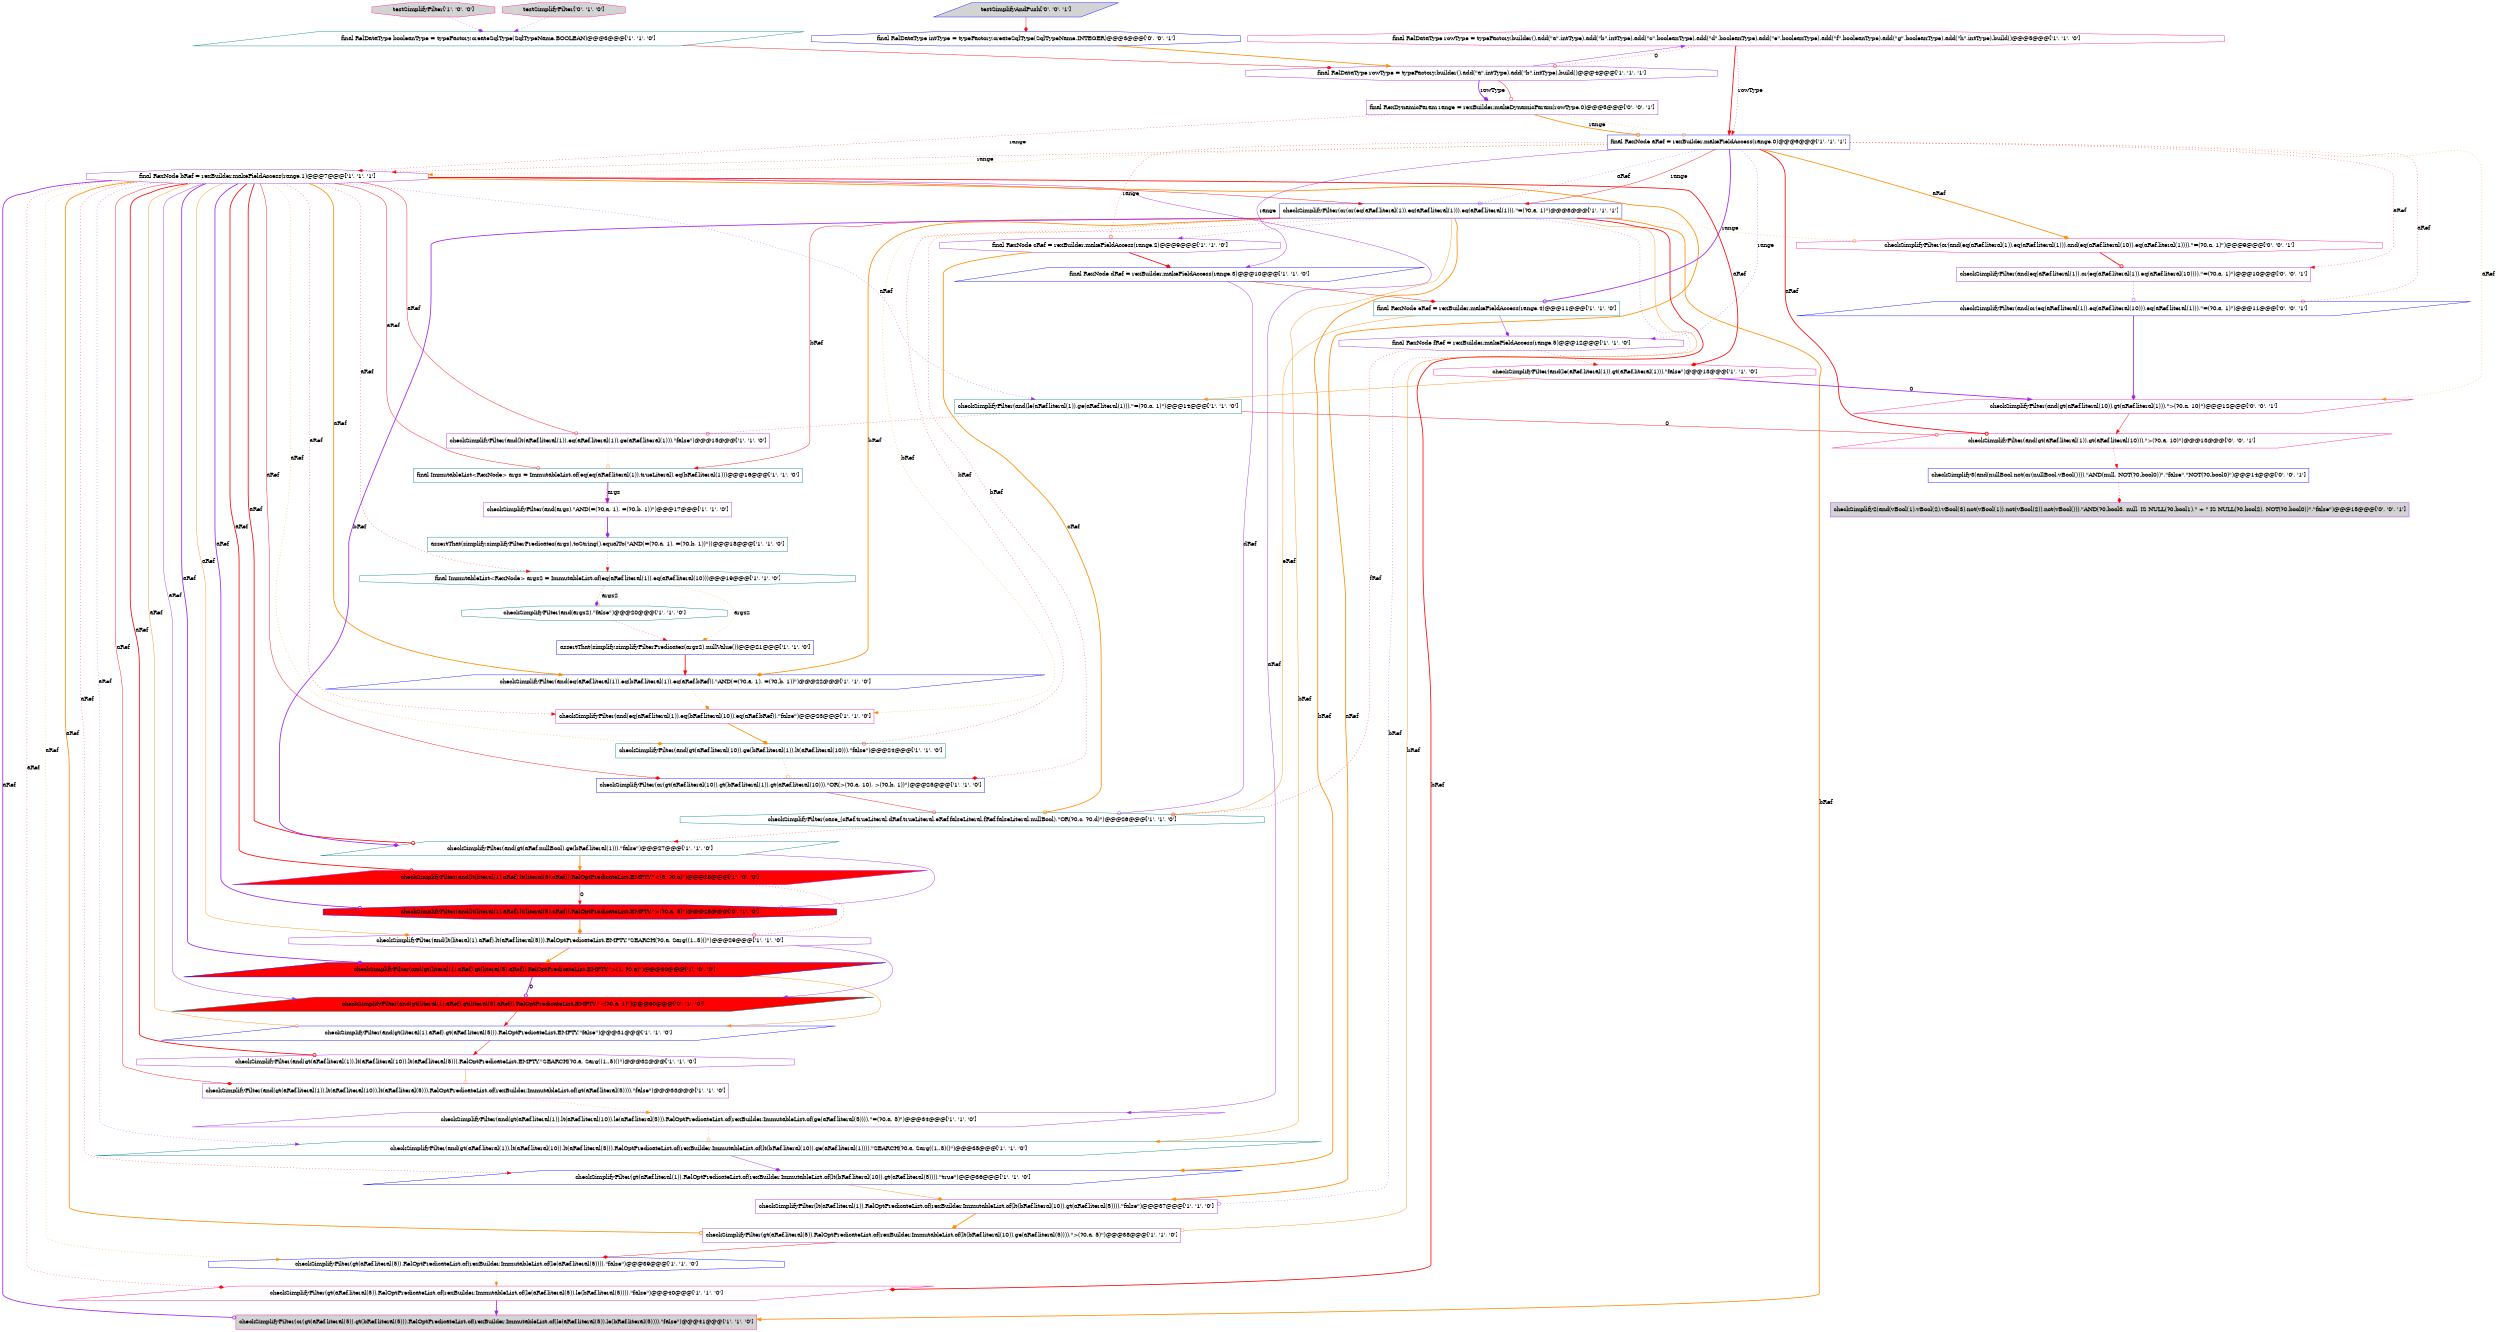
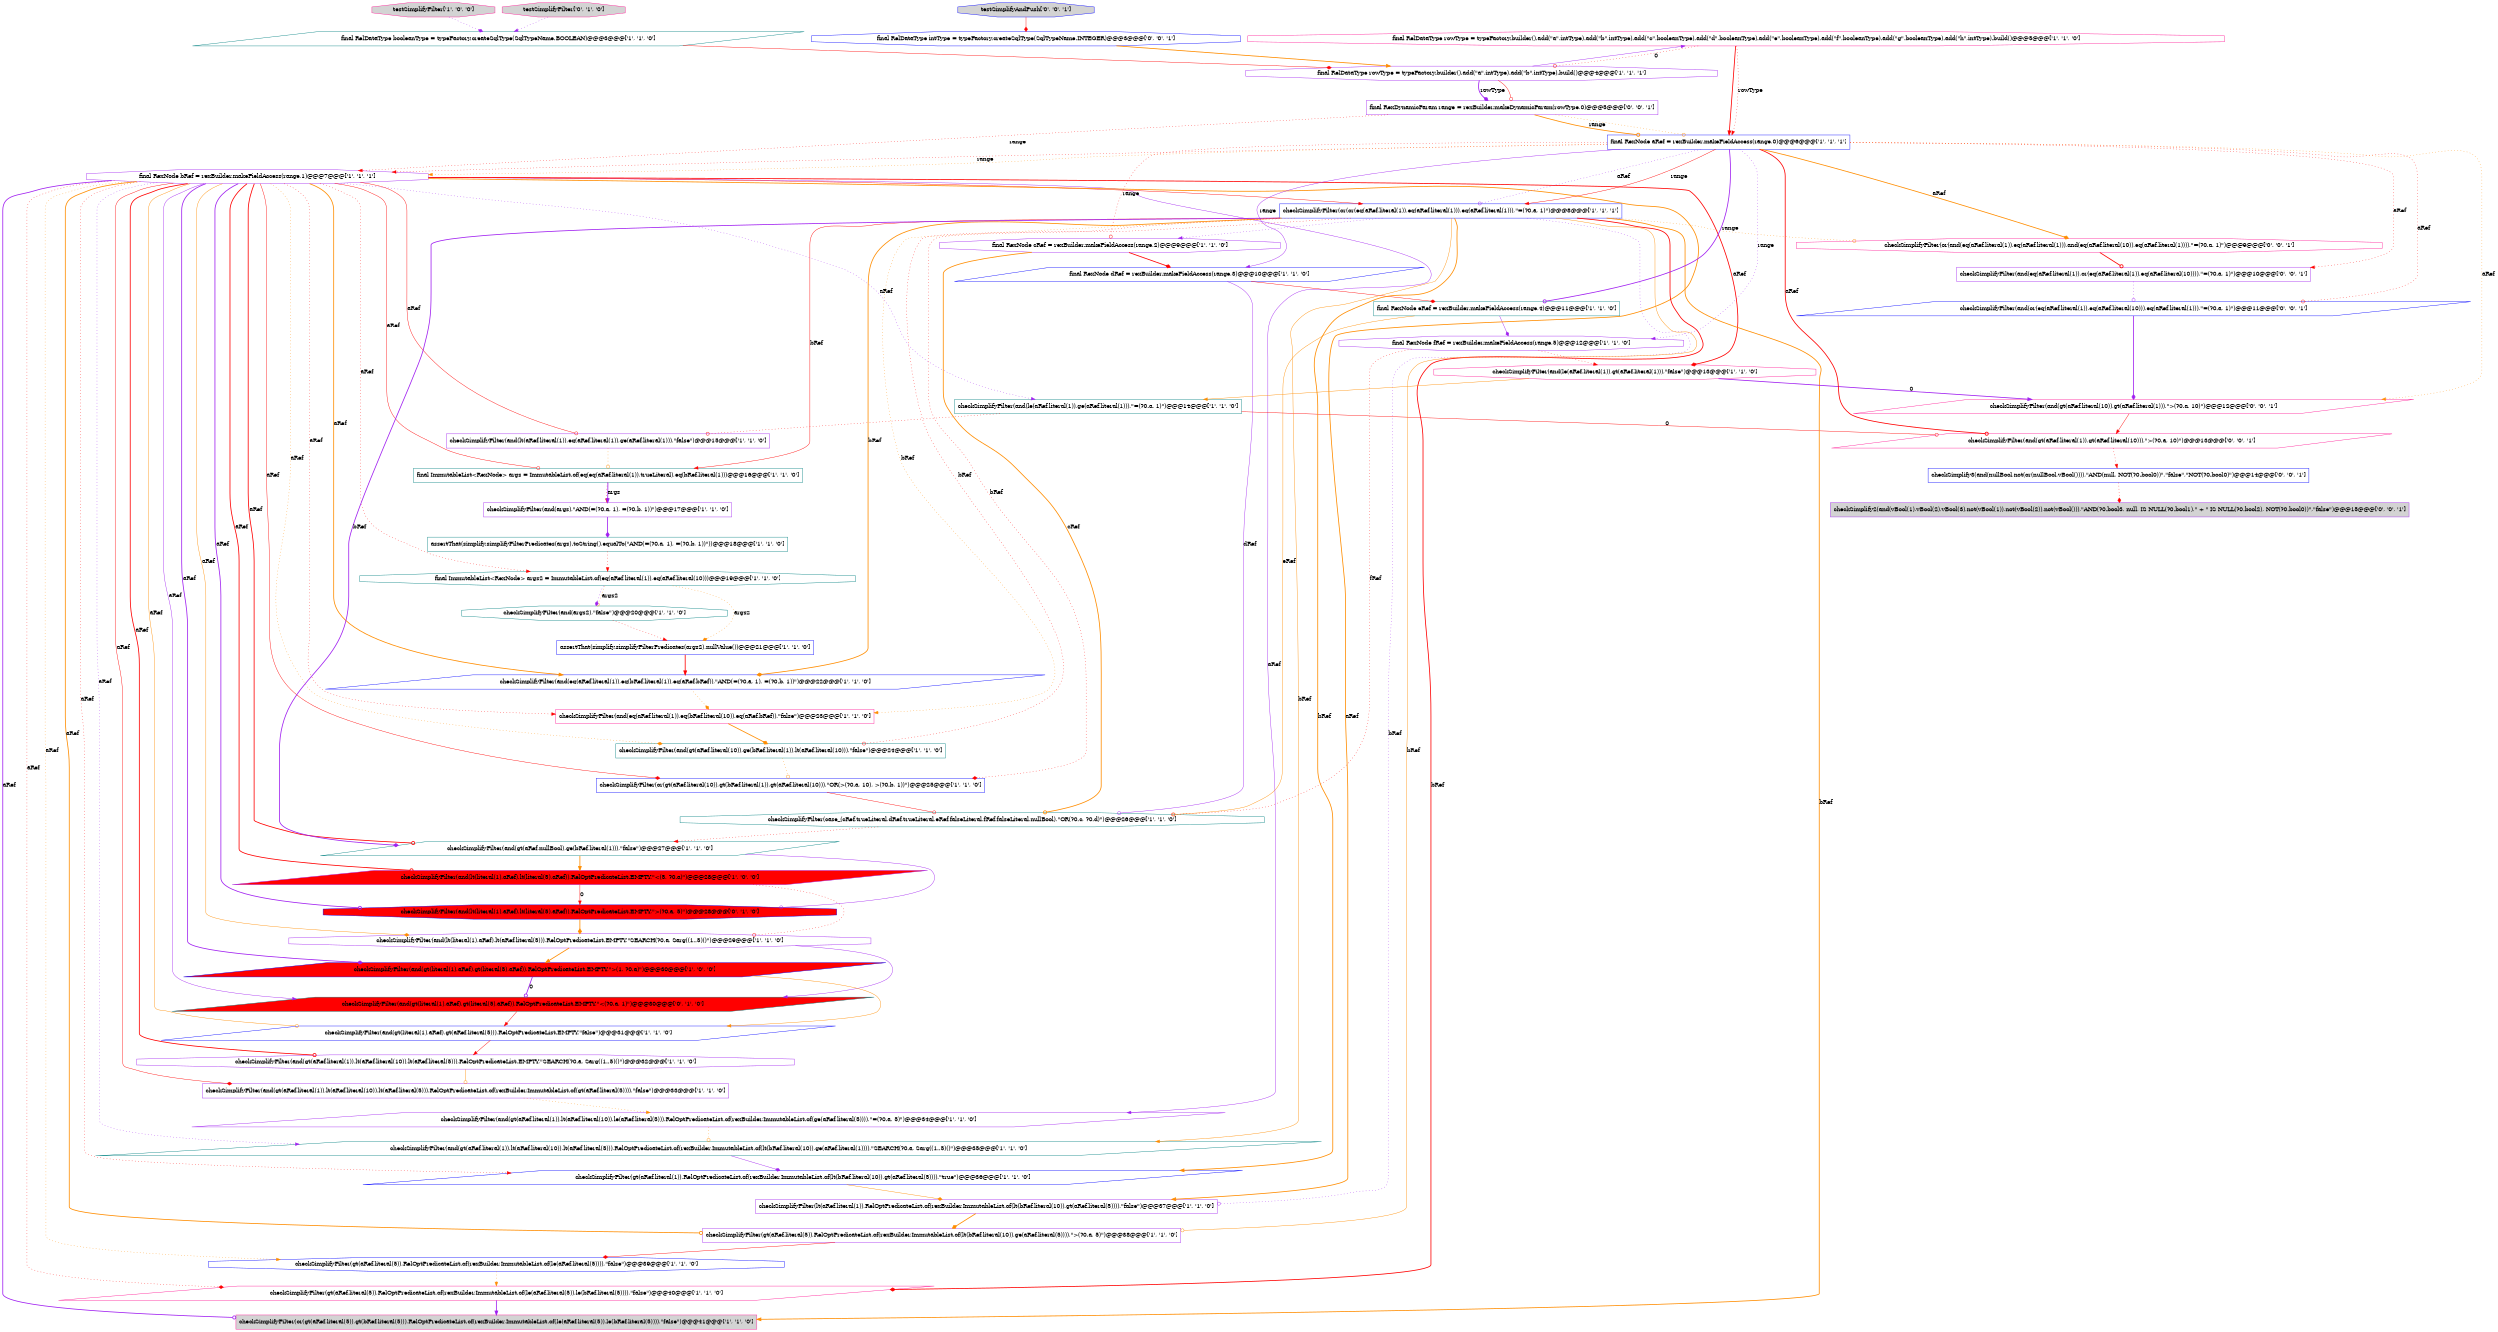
node "testSimplifyAndPush['0', '0', '1']": shape parallelogram -> octagon
